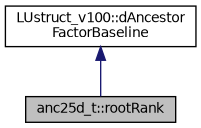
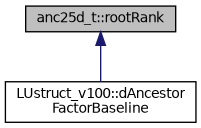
edge "anc25d_t::rootRank" -> "LUstruct_v100::dAncestor FactorBaseline": reversed
